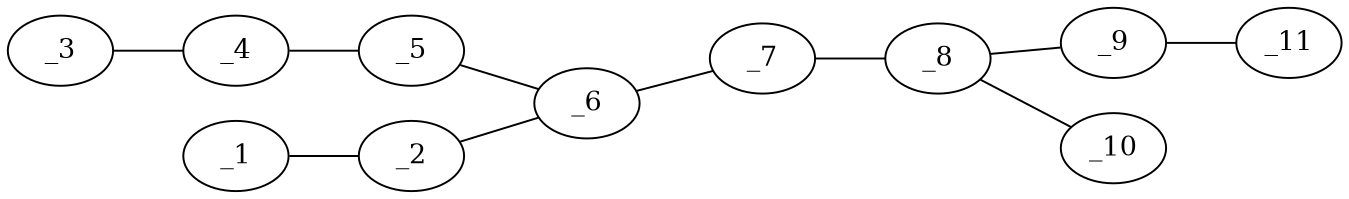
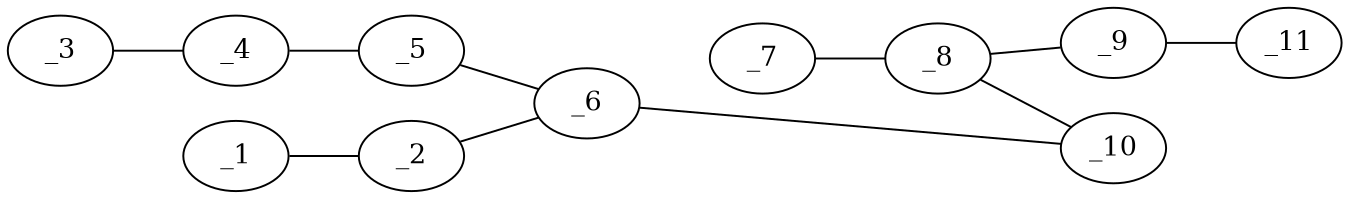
edge "_7" -- "_6": now "_10" -- "_6"
